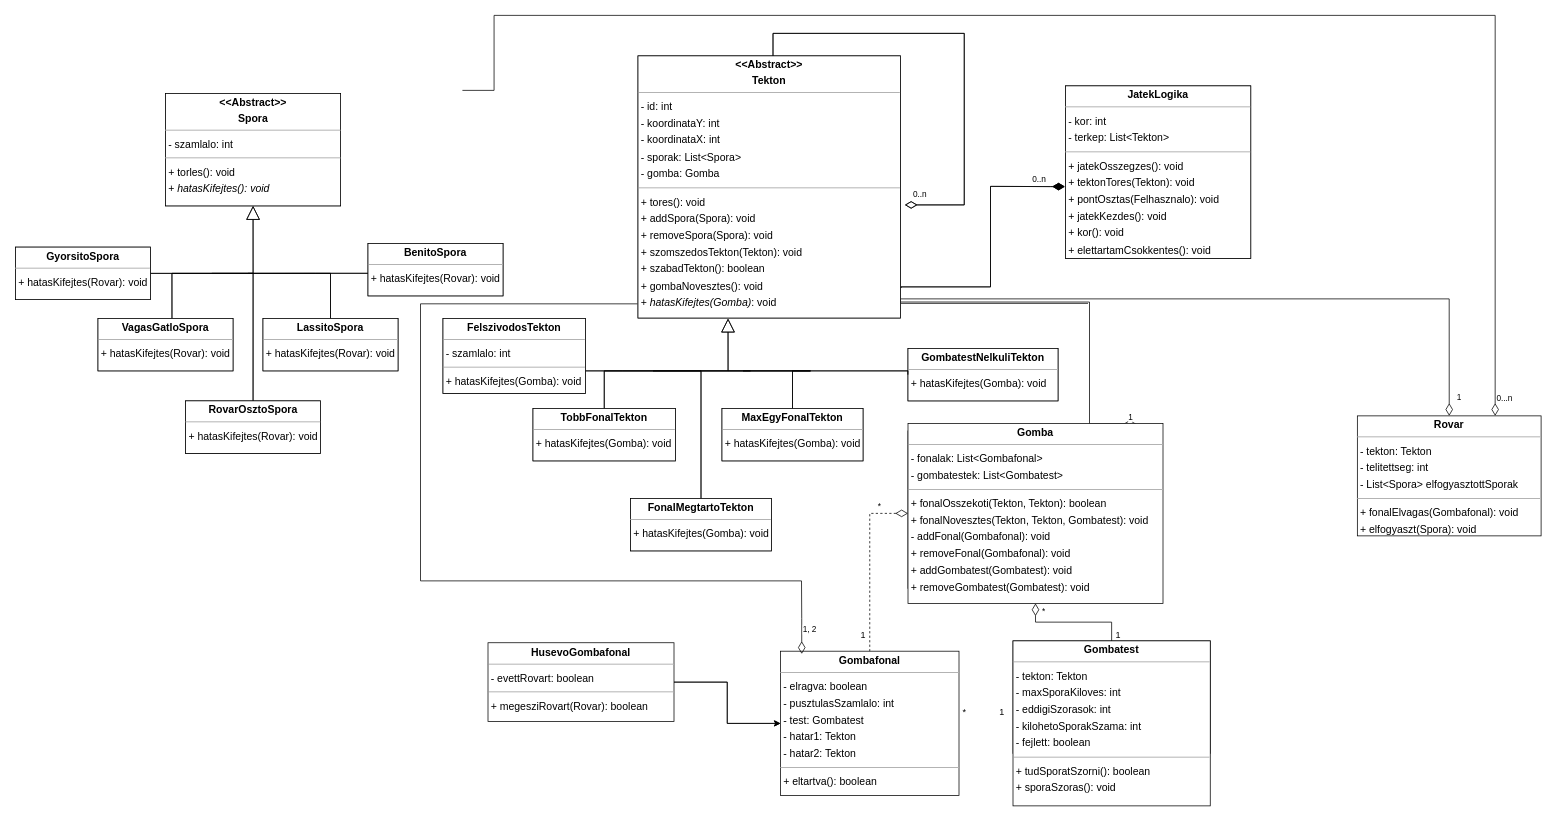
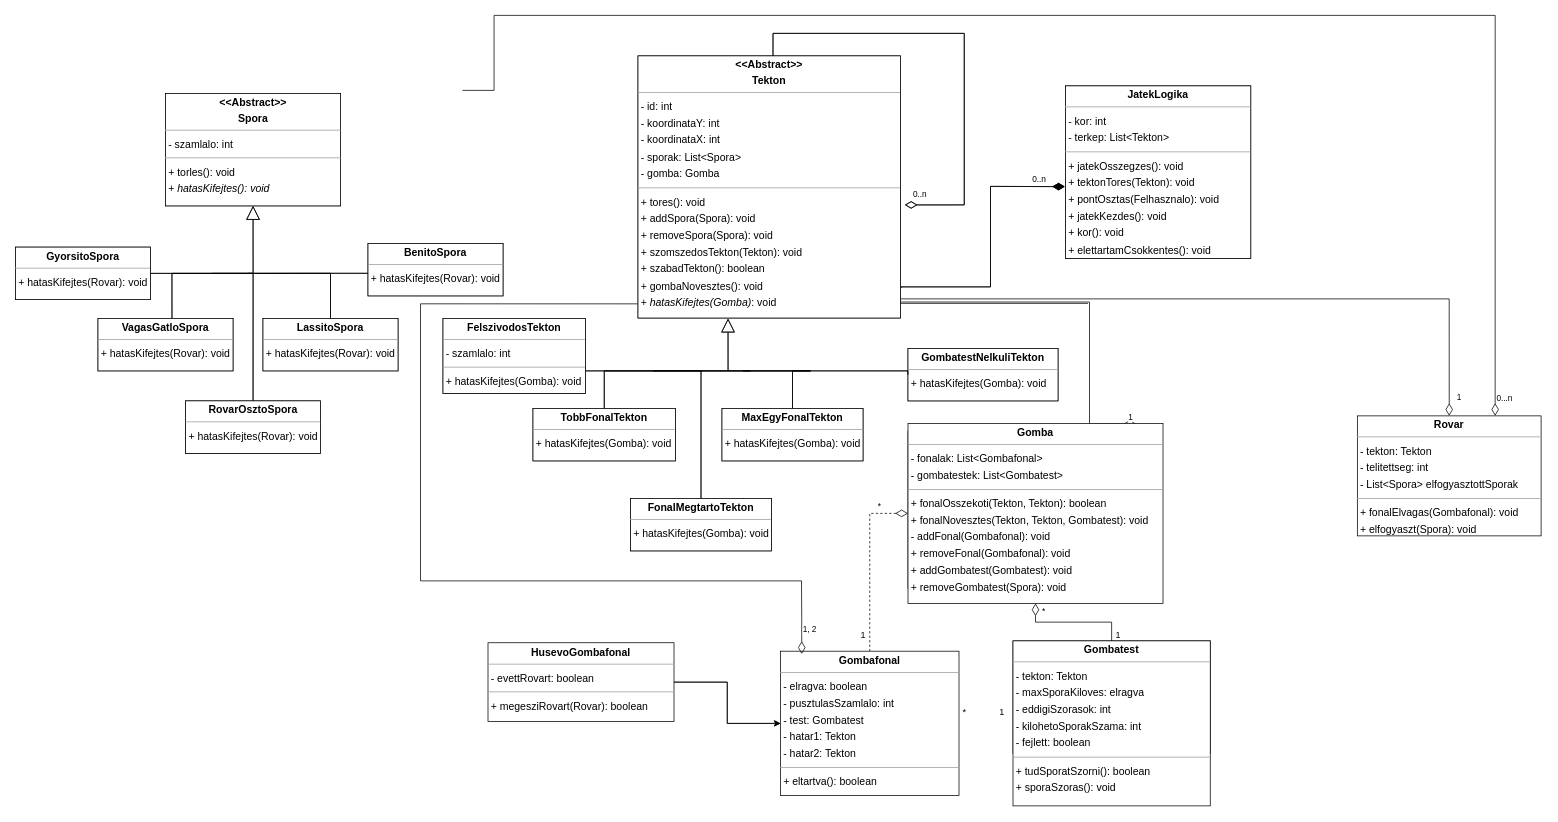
node "Gomba - fonalak: List<Gombafonal> - gombatestek: List<Gombatest> + fonalOsszekoti(Tekton, Tekton): boolean + fonalNovesztes(Tekton, Tekton, Gombatest): void - addFonal(Gombafonal): void + removeFonal(Gombafonal): void + addGombatest(Gombatest): void + removeGombatest(Gombatest): void": label "Gomba - fonalak: List<Gombafonal> - gombatestek: List<Gombatest> + fonalOsszekoti(Tekton, Tekton): boolean + fonalNovesztes(Tekton, Tekton, Gombatest): void - addFonal(Gombafonal): void + removeFonal(Gombafonal): void + addGombatest(Gombatest): void + removeGombatest(Gombatest): void" -> "Gomba - fonalak: List<Gombafonal> - gombatestek: List<Gombatest> + fonalOsszekoti(Tekton, Tekton): boolean + fonalNovesztes(Tekton, Tekton, Gombatest): void - addFonal(Gombafonal): void + removeFonal(Gombafonal): void + addGombatest(Gombatest): void + removeGombatest(Spora): void"
node "Gombatest - tekton: Tekton - maxSporaKiloves: int - eddigiSzorasok: int - kilohetoSporakSzama: int - fejlett: boolean + tudSporatSzorni(): boolean + sporaSzoras(): void": label "Gombatest - tekton: Tekton - maxSporaKiloves: int - eddigiSzorasok: int - kilohetoSporakSzama: int - fejlett: boolean + tudSporatSzorni(): boolean + sporaSzoras(): void" -> "Gombatest - tekton: Tekton - maxSporaKiloves: elragva - eddigiSzorasok: int - kilohetoSporakSzama: int - fejlett: boolean + tudSporatSzorni(): boolean + sporaSzoras(): void"
